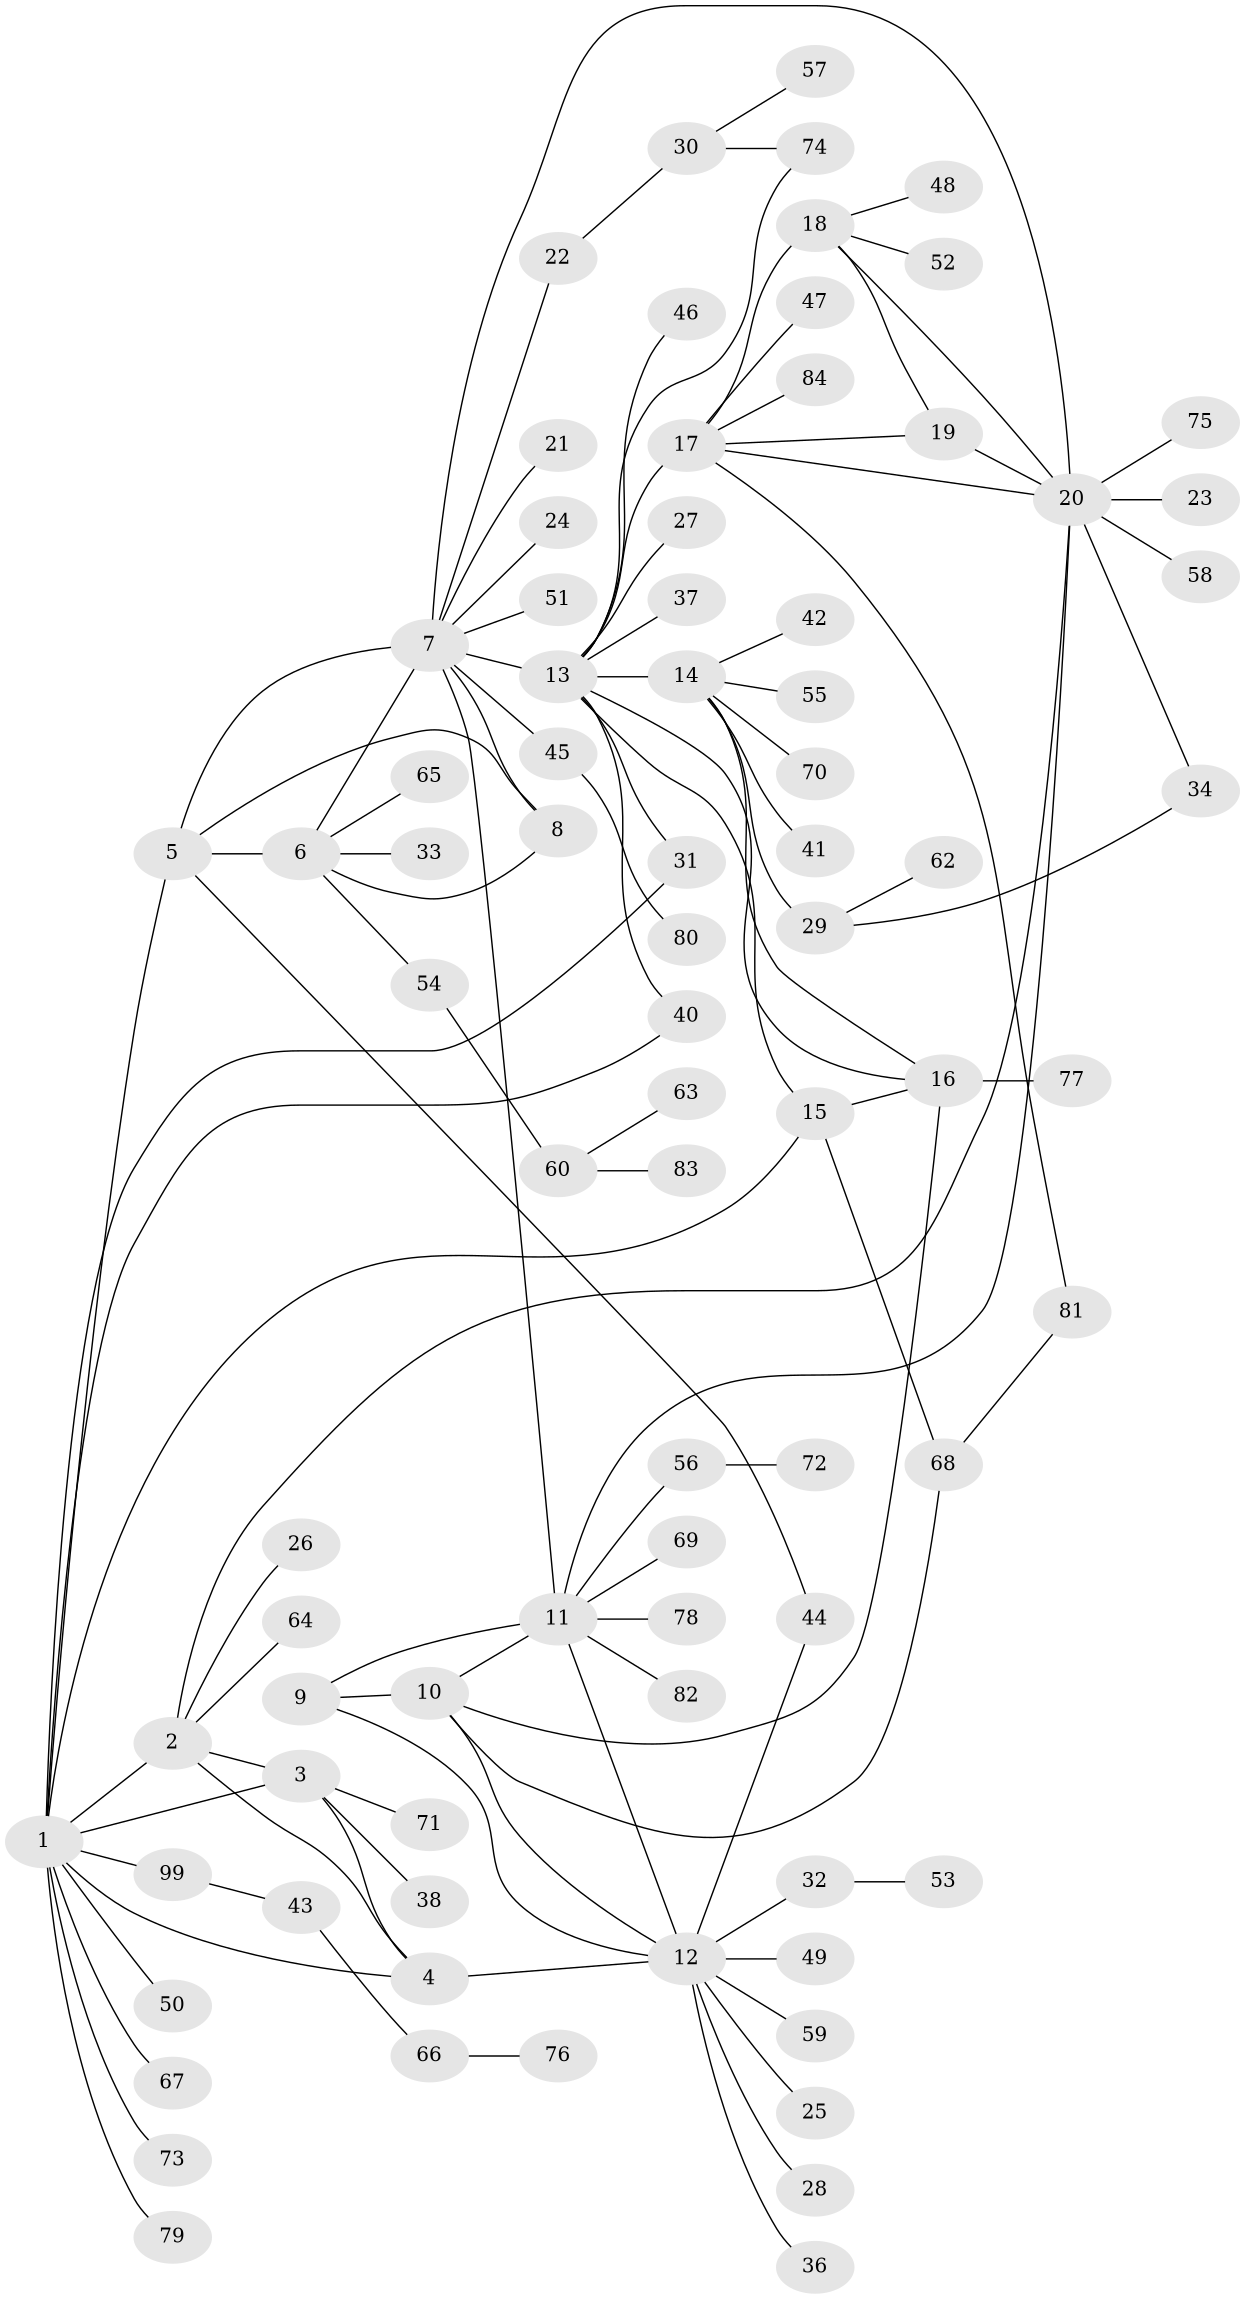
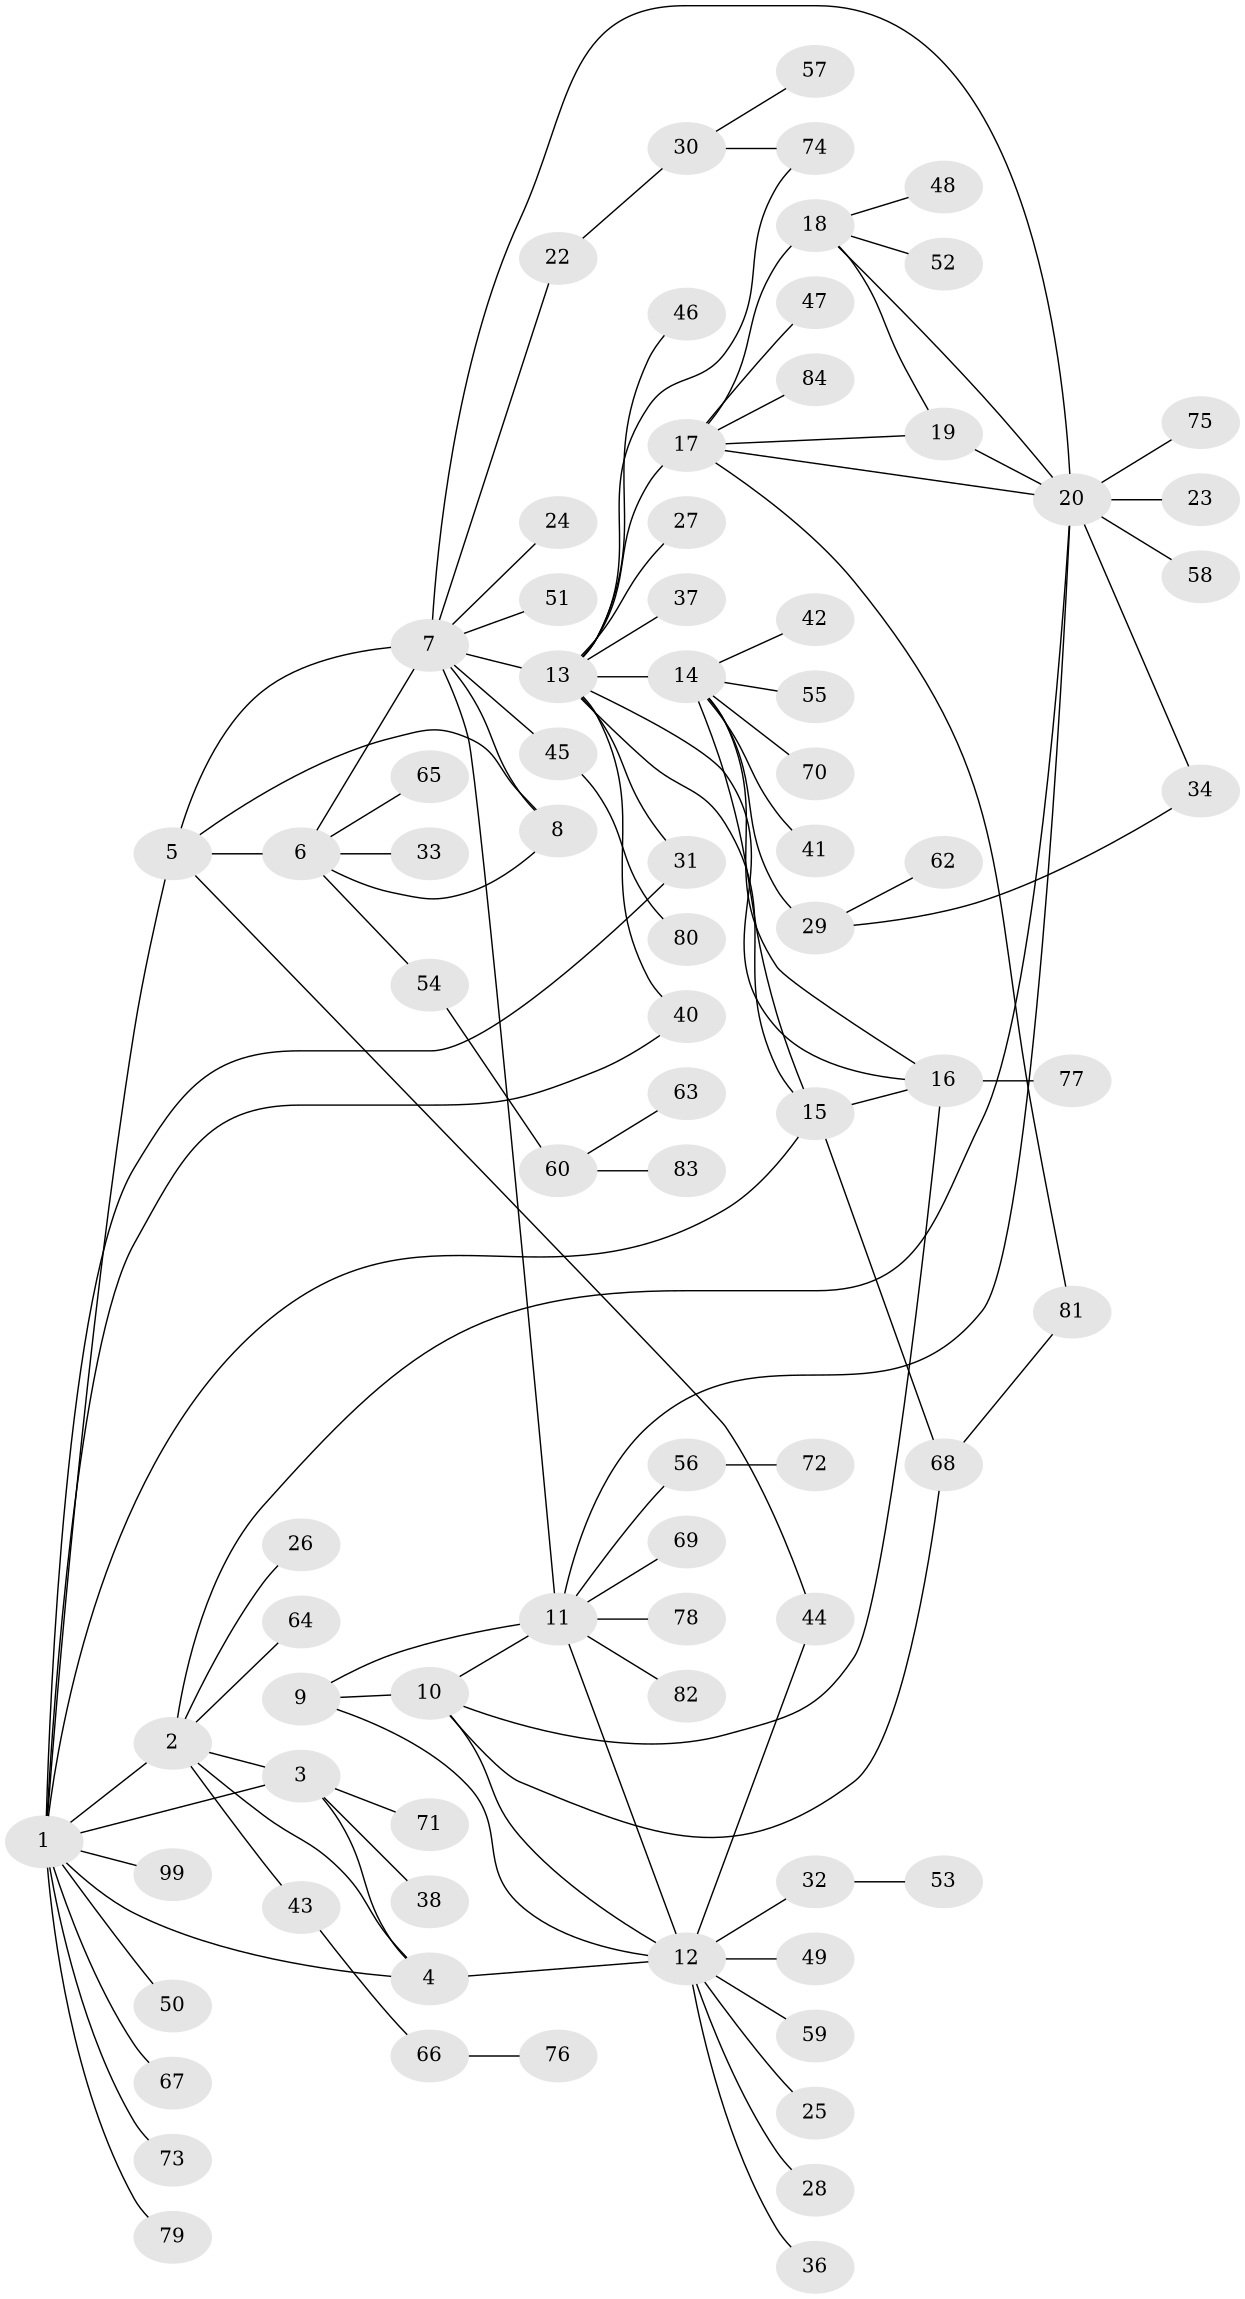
node "21": removed
edge "14" -- "15": added
edge "99" -- "43": now "2" -- "43"
